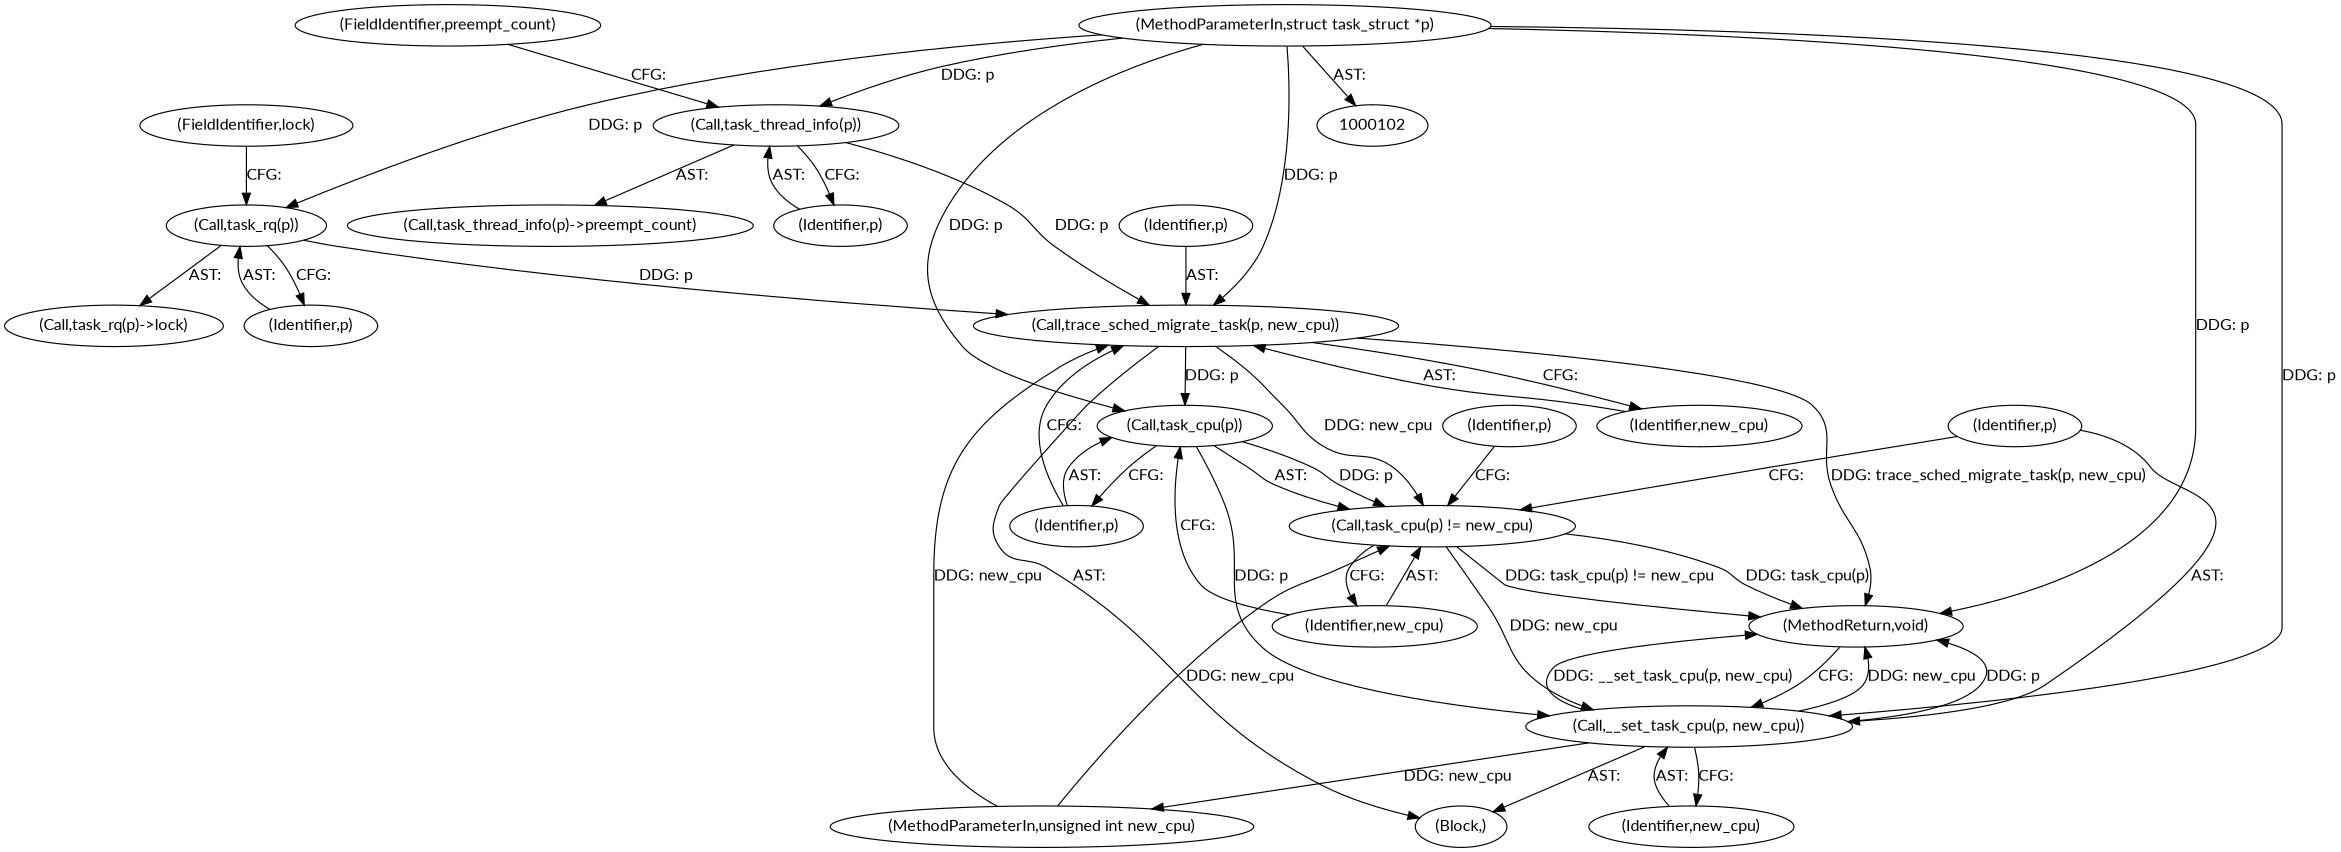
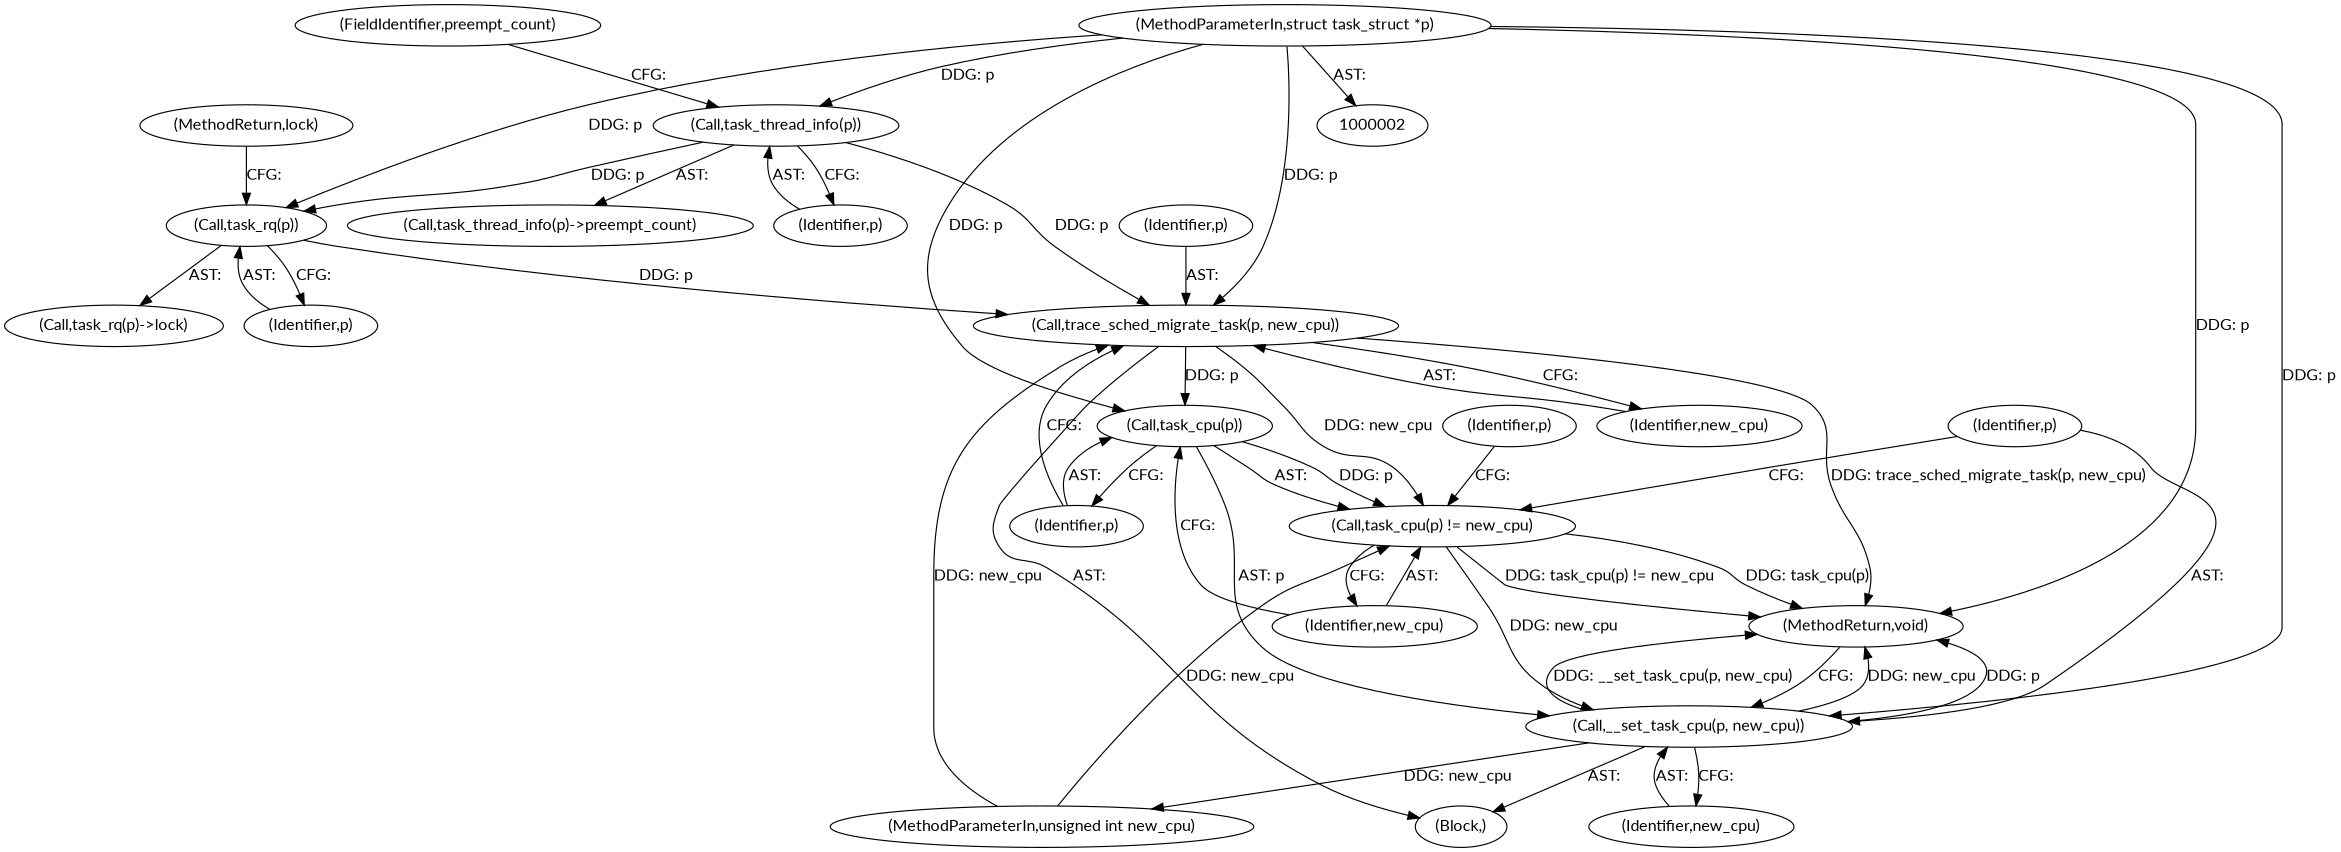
node "(FieldIdentifier,lock)": label "(FieldIdentifier,lock)" -> "(MethodReturn,lock)"
node "1000102": label "1000102" -> "1000002"
edge "(Call,task_thread_info(p))" -> "(Call,task_rq(p))": added, label "DDG: p"
edge "(Call,task_cpu(p))" -> "(Call,__set_task_cpu(p, new_cpu))": label "DDG: p" -> "AST: p"
